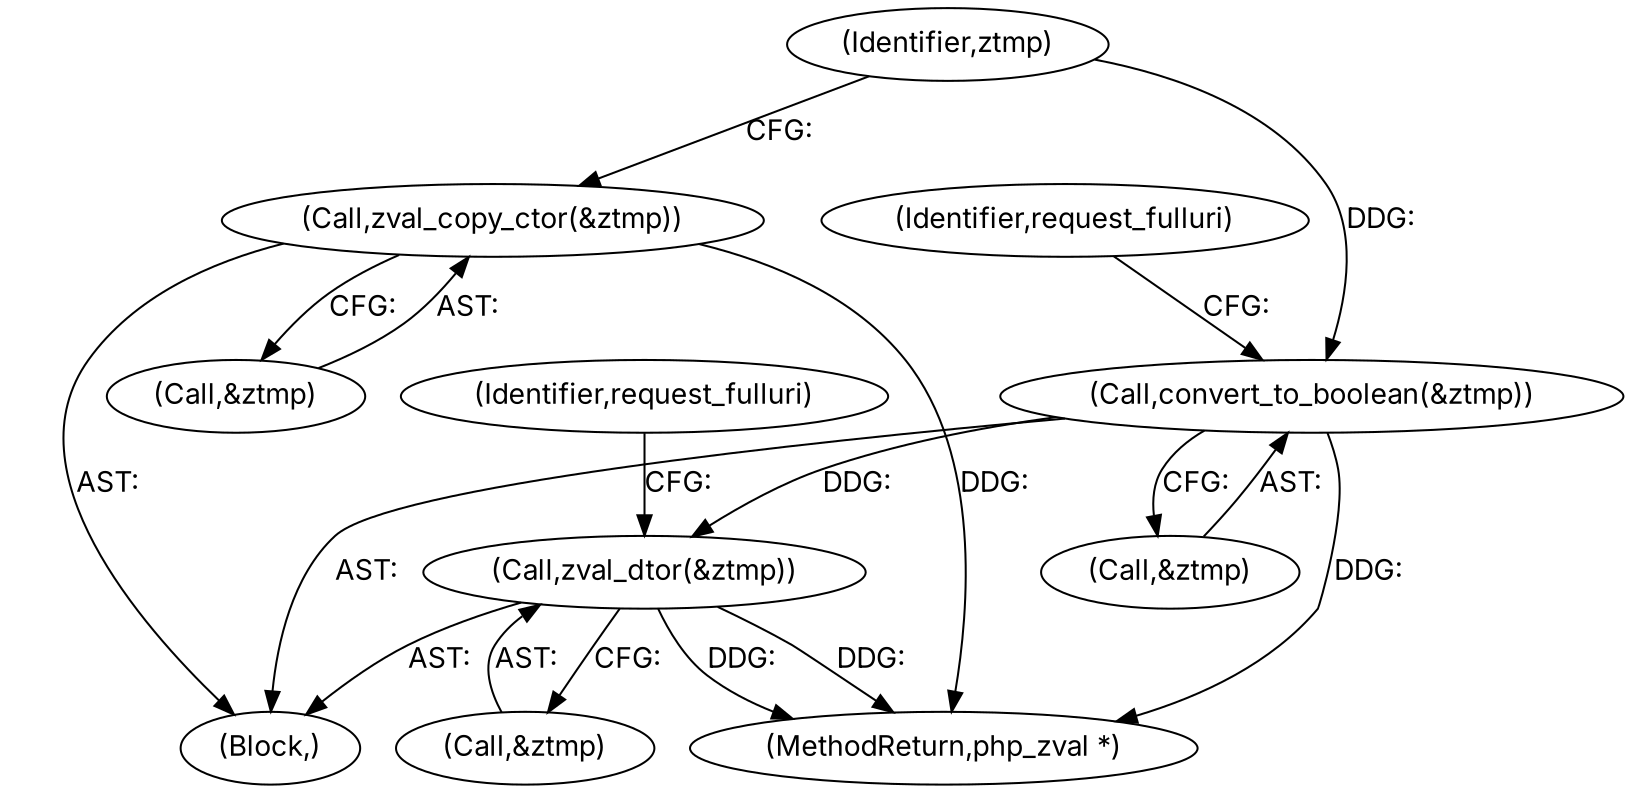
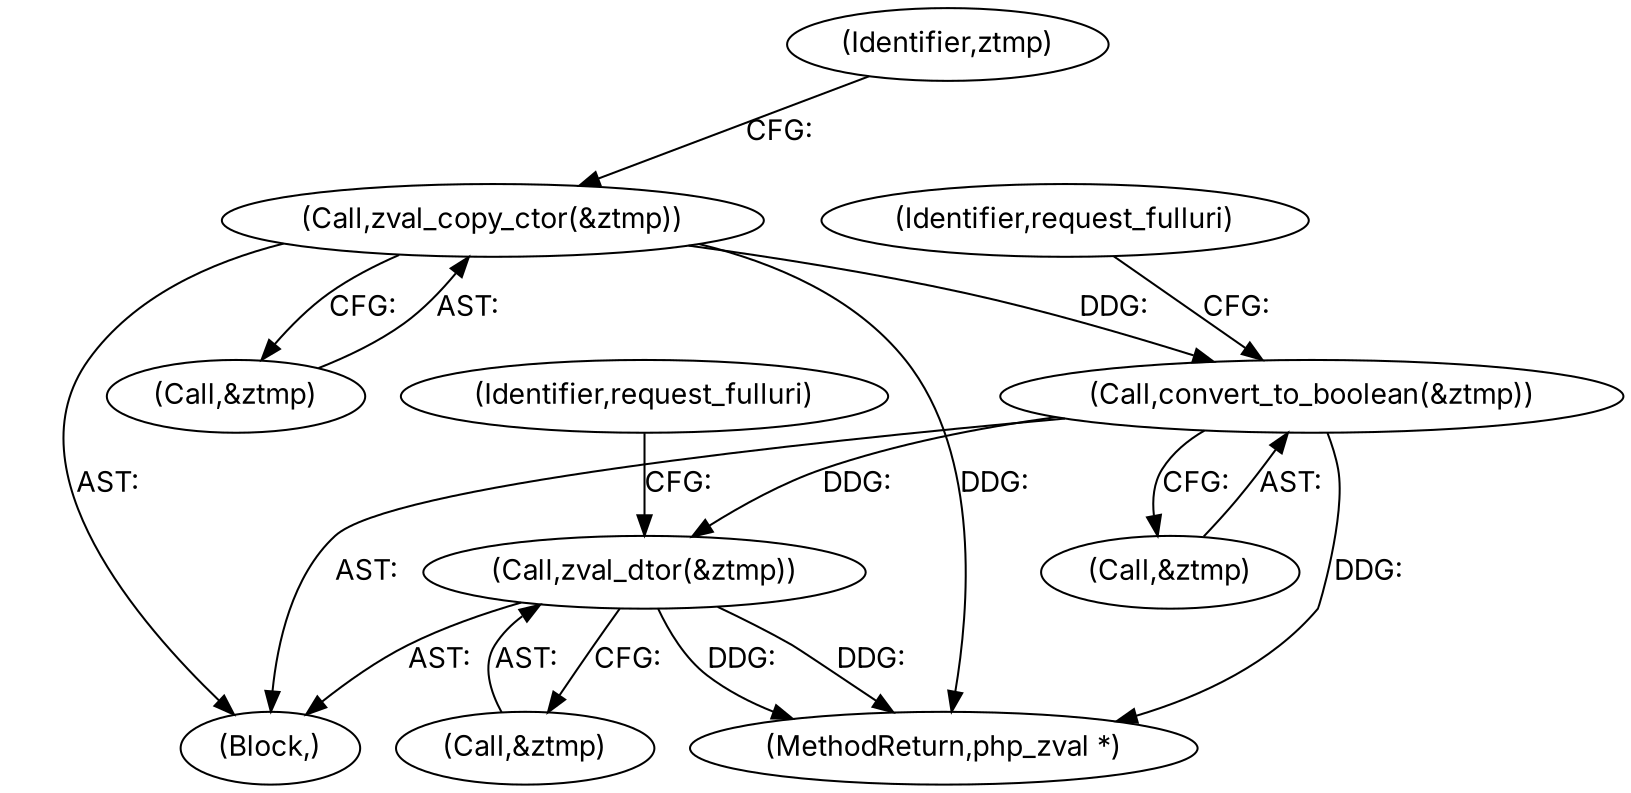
edge "(Identifier,ztmp)" -> "(Call,convert_to_boolean(&ztmp))": now "(Call,zval_copy_ctor(&ztmp))" -> "(Call,convert_to_boolean(&ztmp))"
